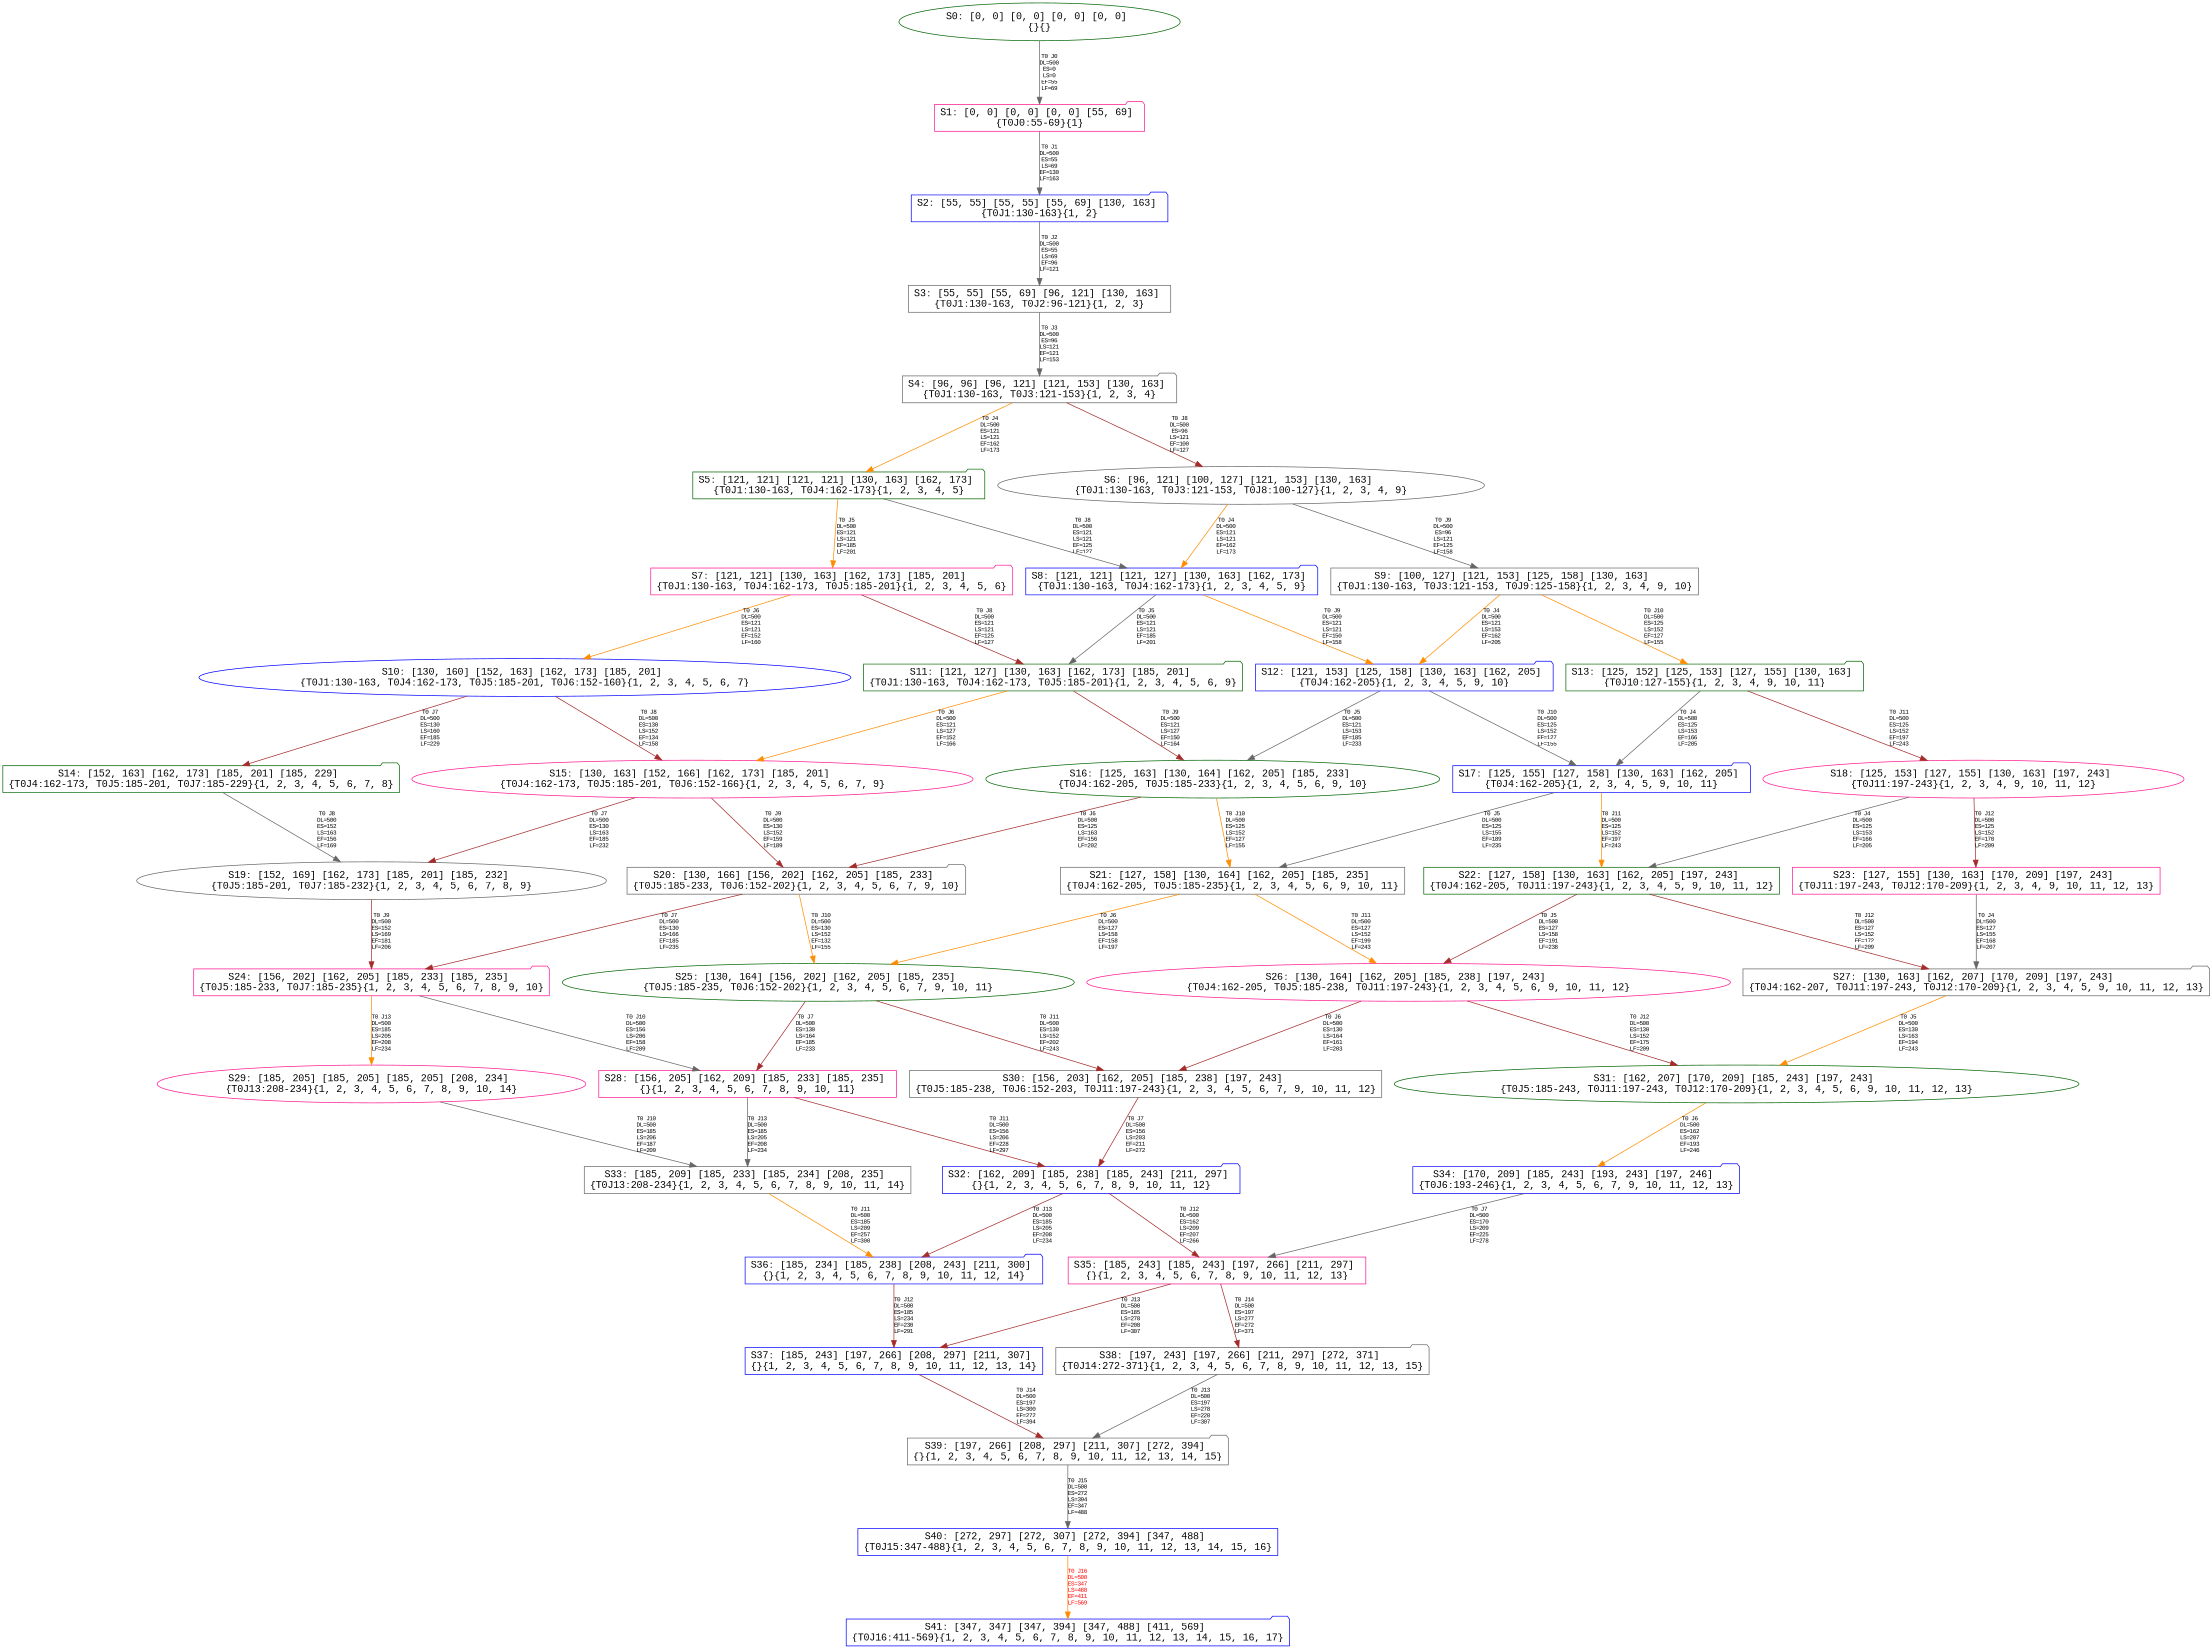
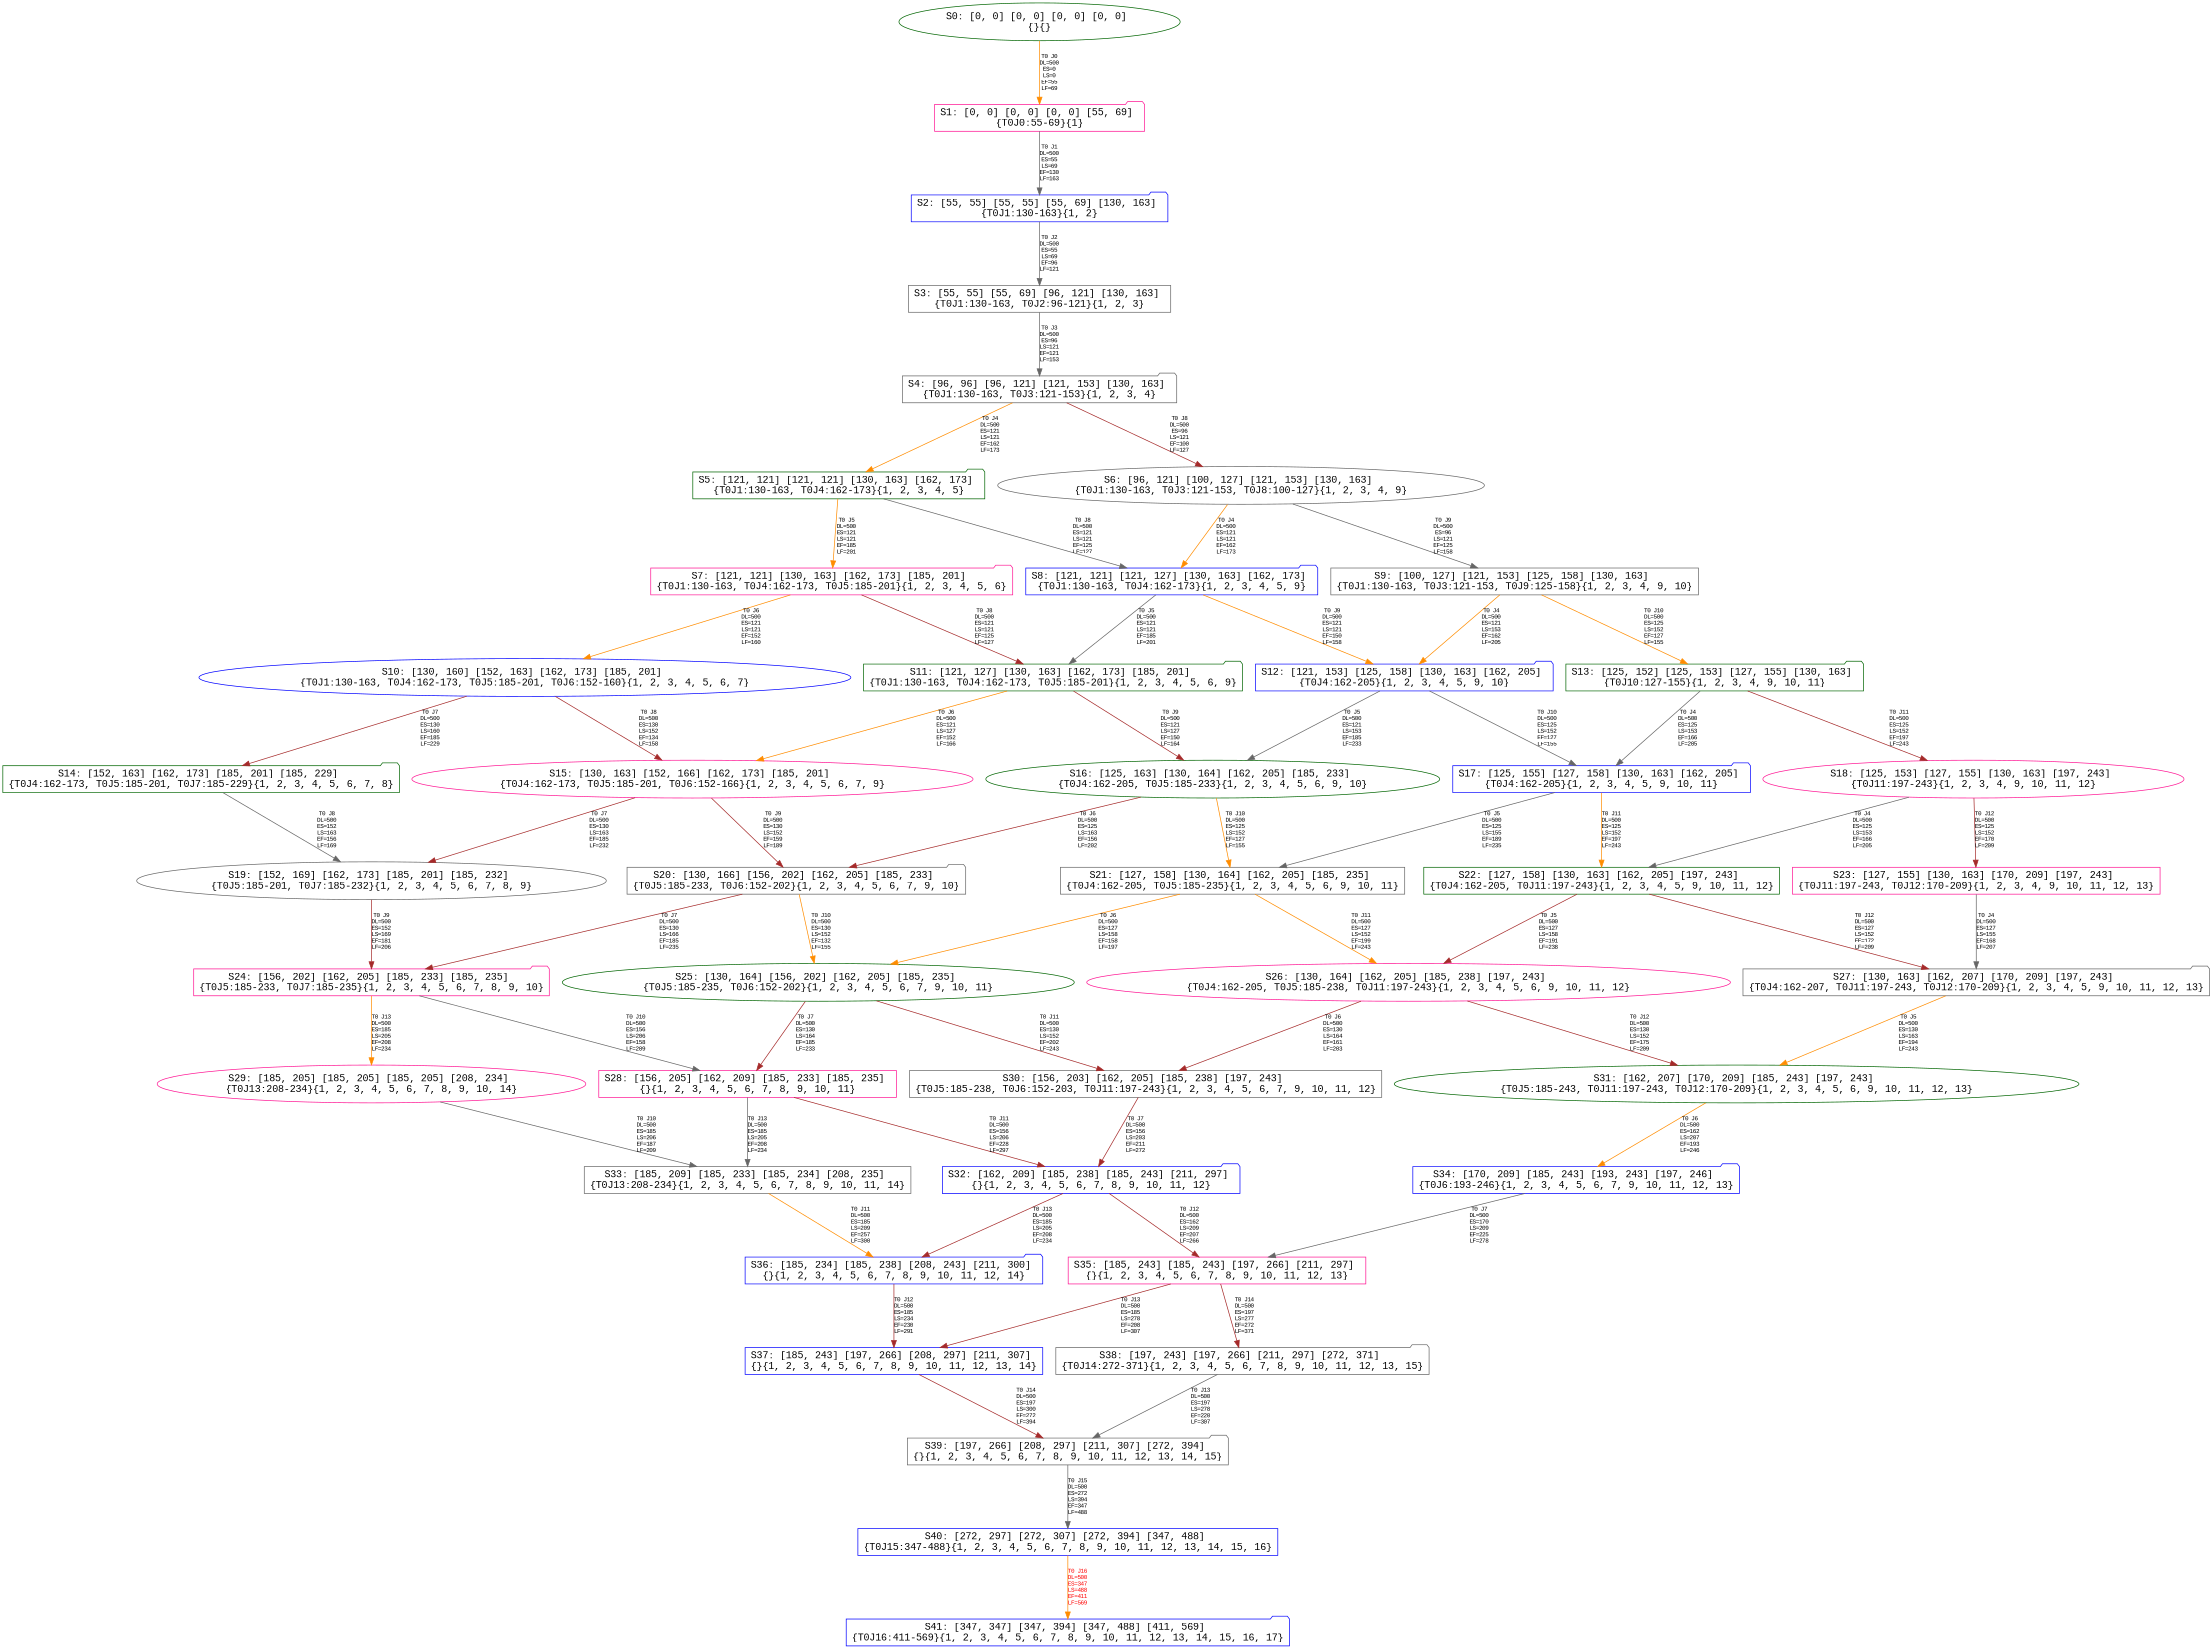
edge "S0: [0, 0] [0, 0] [0, 0] [0, 0] {}{}" -> "S1: [0, 0] [0, 0] [0, 0] [55, 69] {T0J0:55-69}{1}": color gray40 -> darkorange
